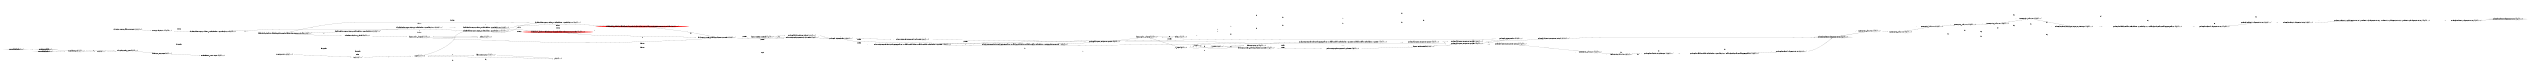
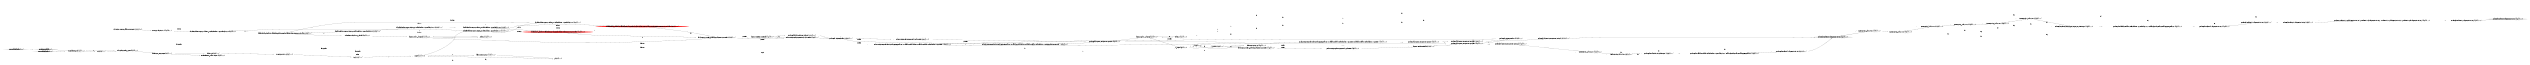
node "maxTotalRows = 3L@@@8@@@['1', '1', '0']": added
